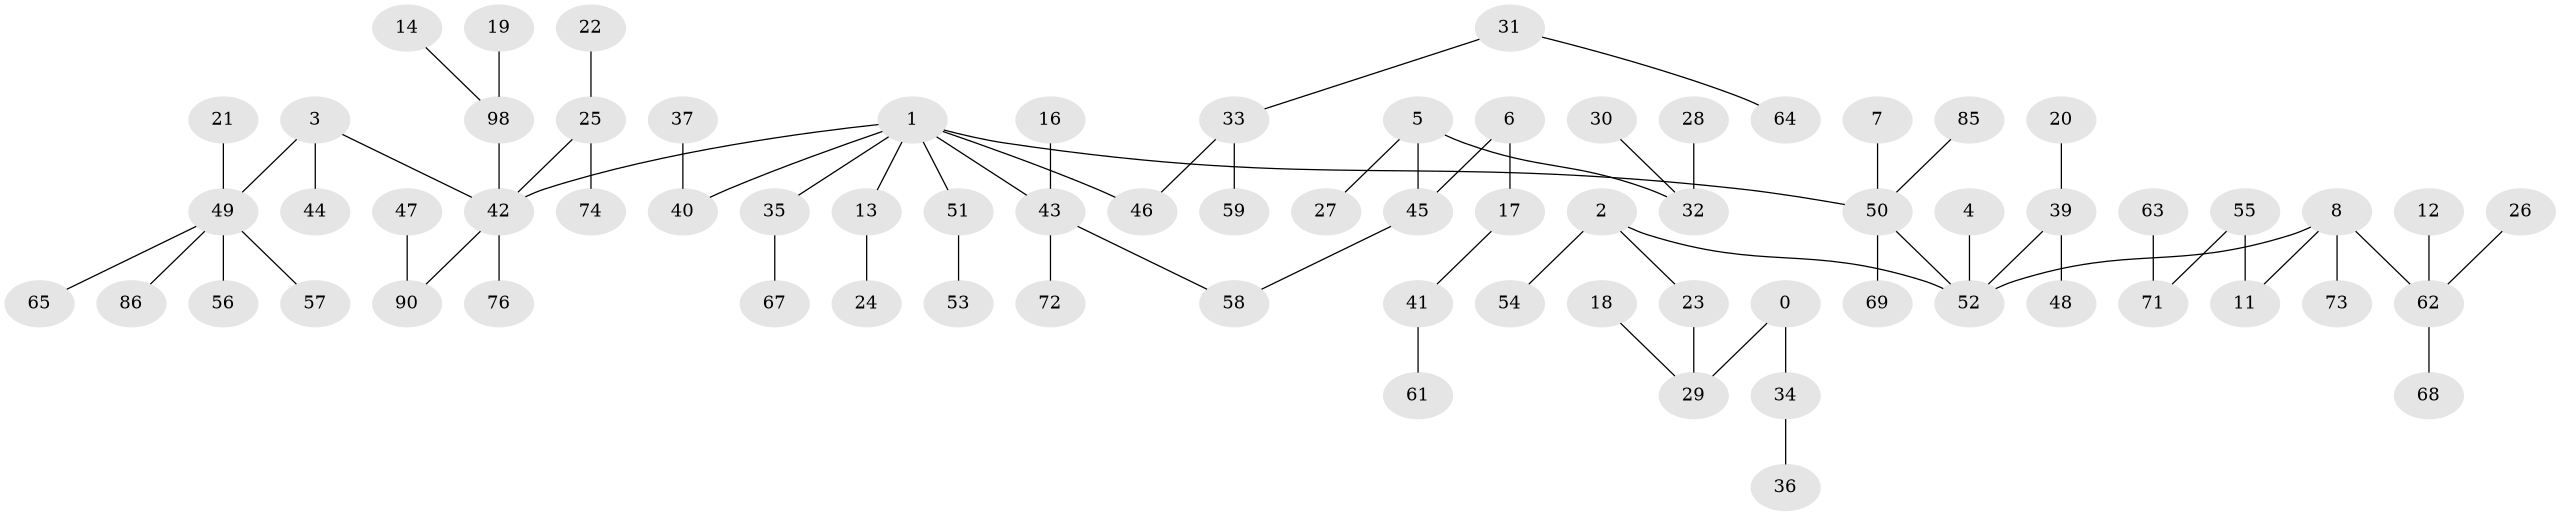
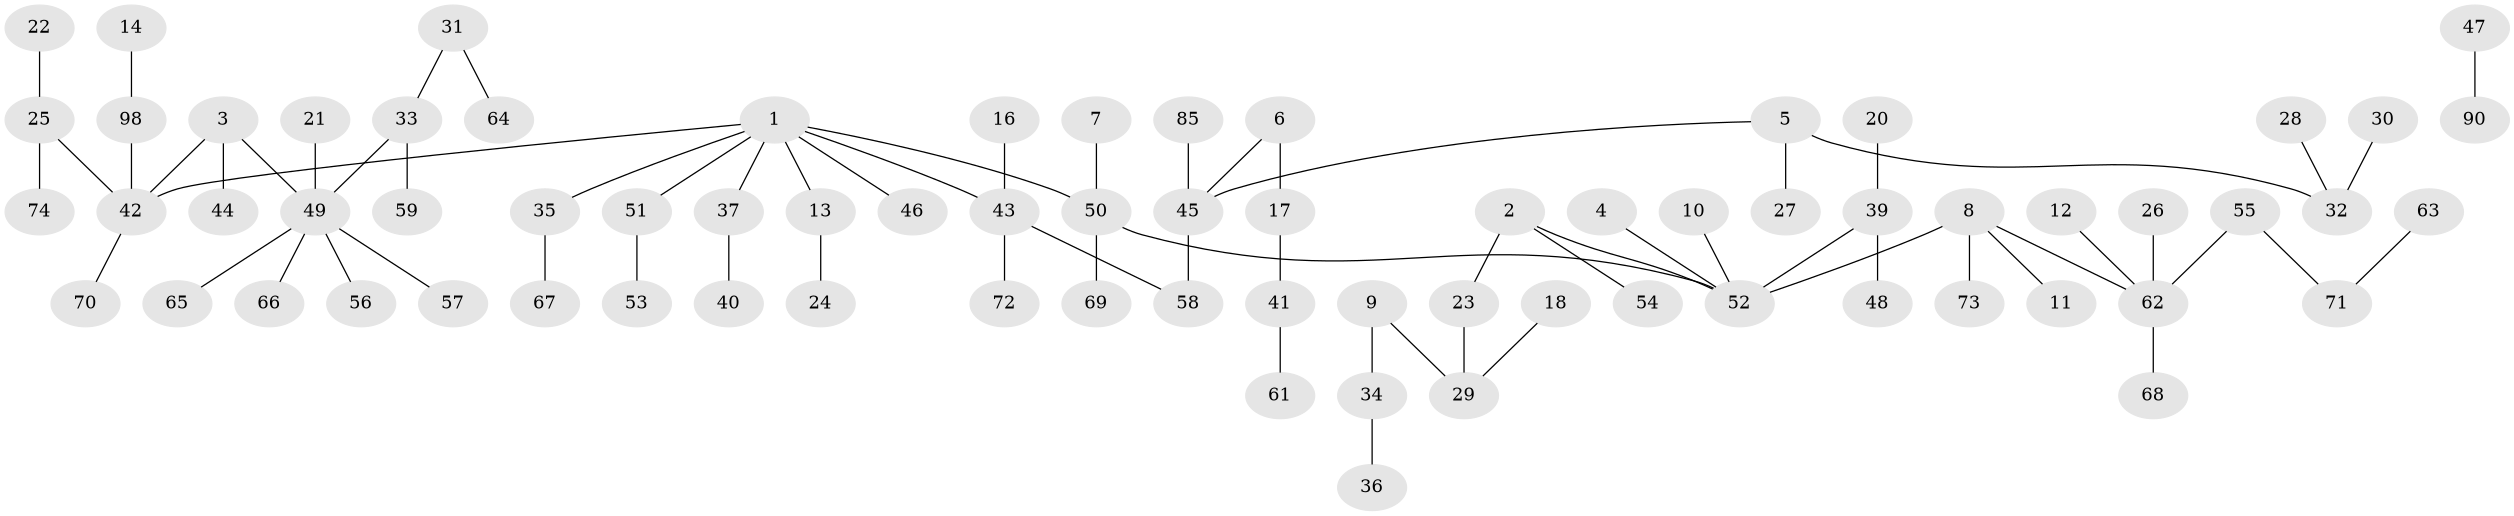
node "19": removed
edge "1" -- "40": now "1" -- "37"
edge "85" -- "50": now "85" -- "45"
edge "33" -- "46": now "33" -- "49"
node "10": added
edge "42" -- "90": removed
edge "55" -- "11": now "55" -- "62"
node "86": label "86" -> "66"
node "76": label "76" -> "70"
node "0": label "0" -> "9"
